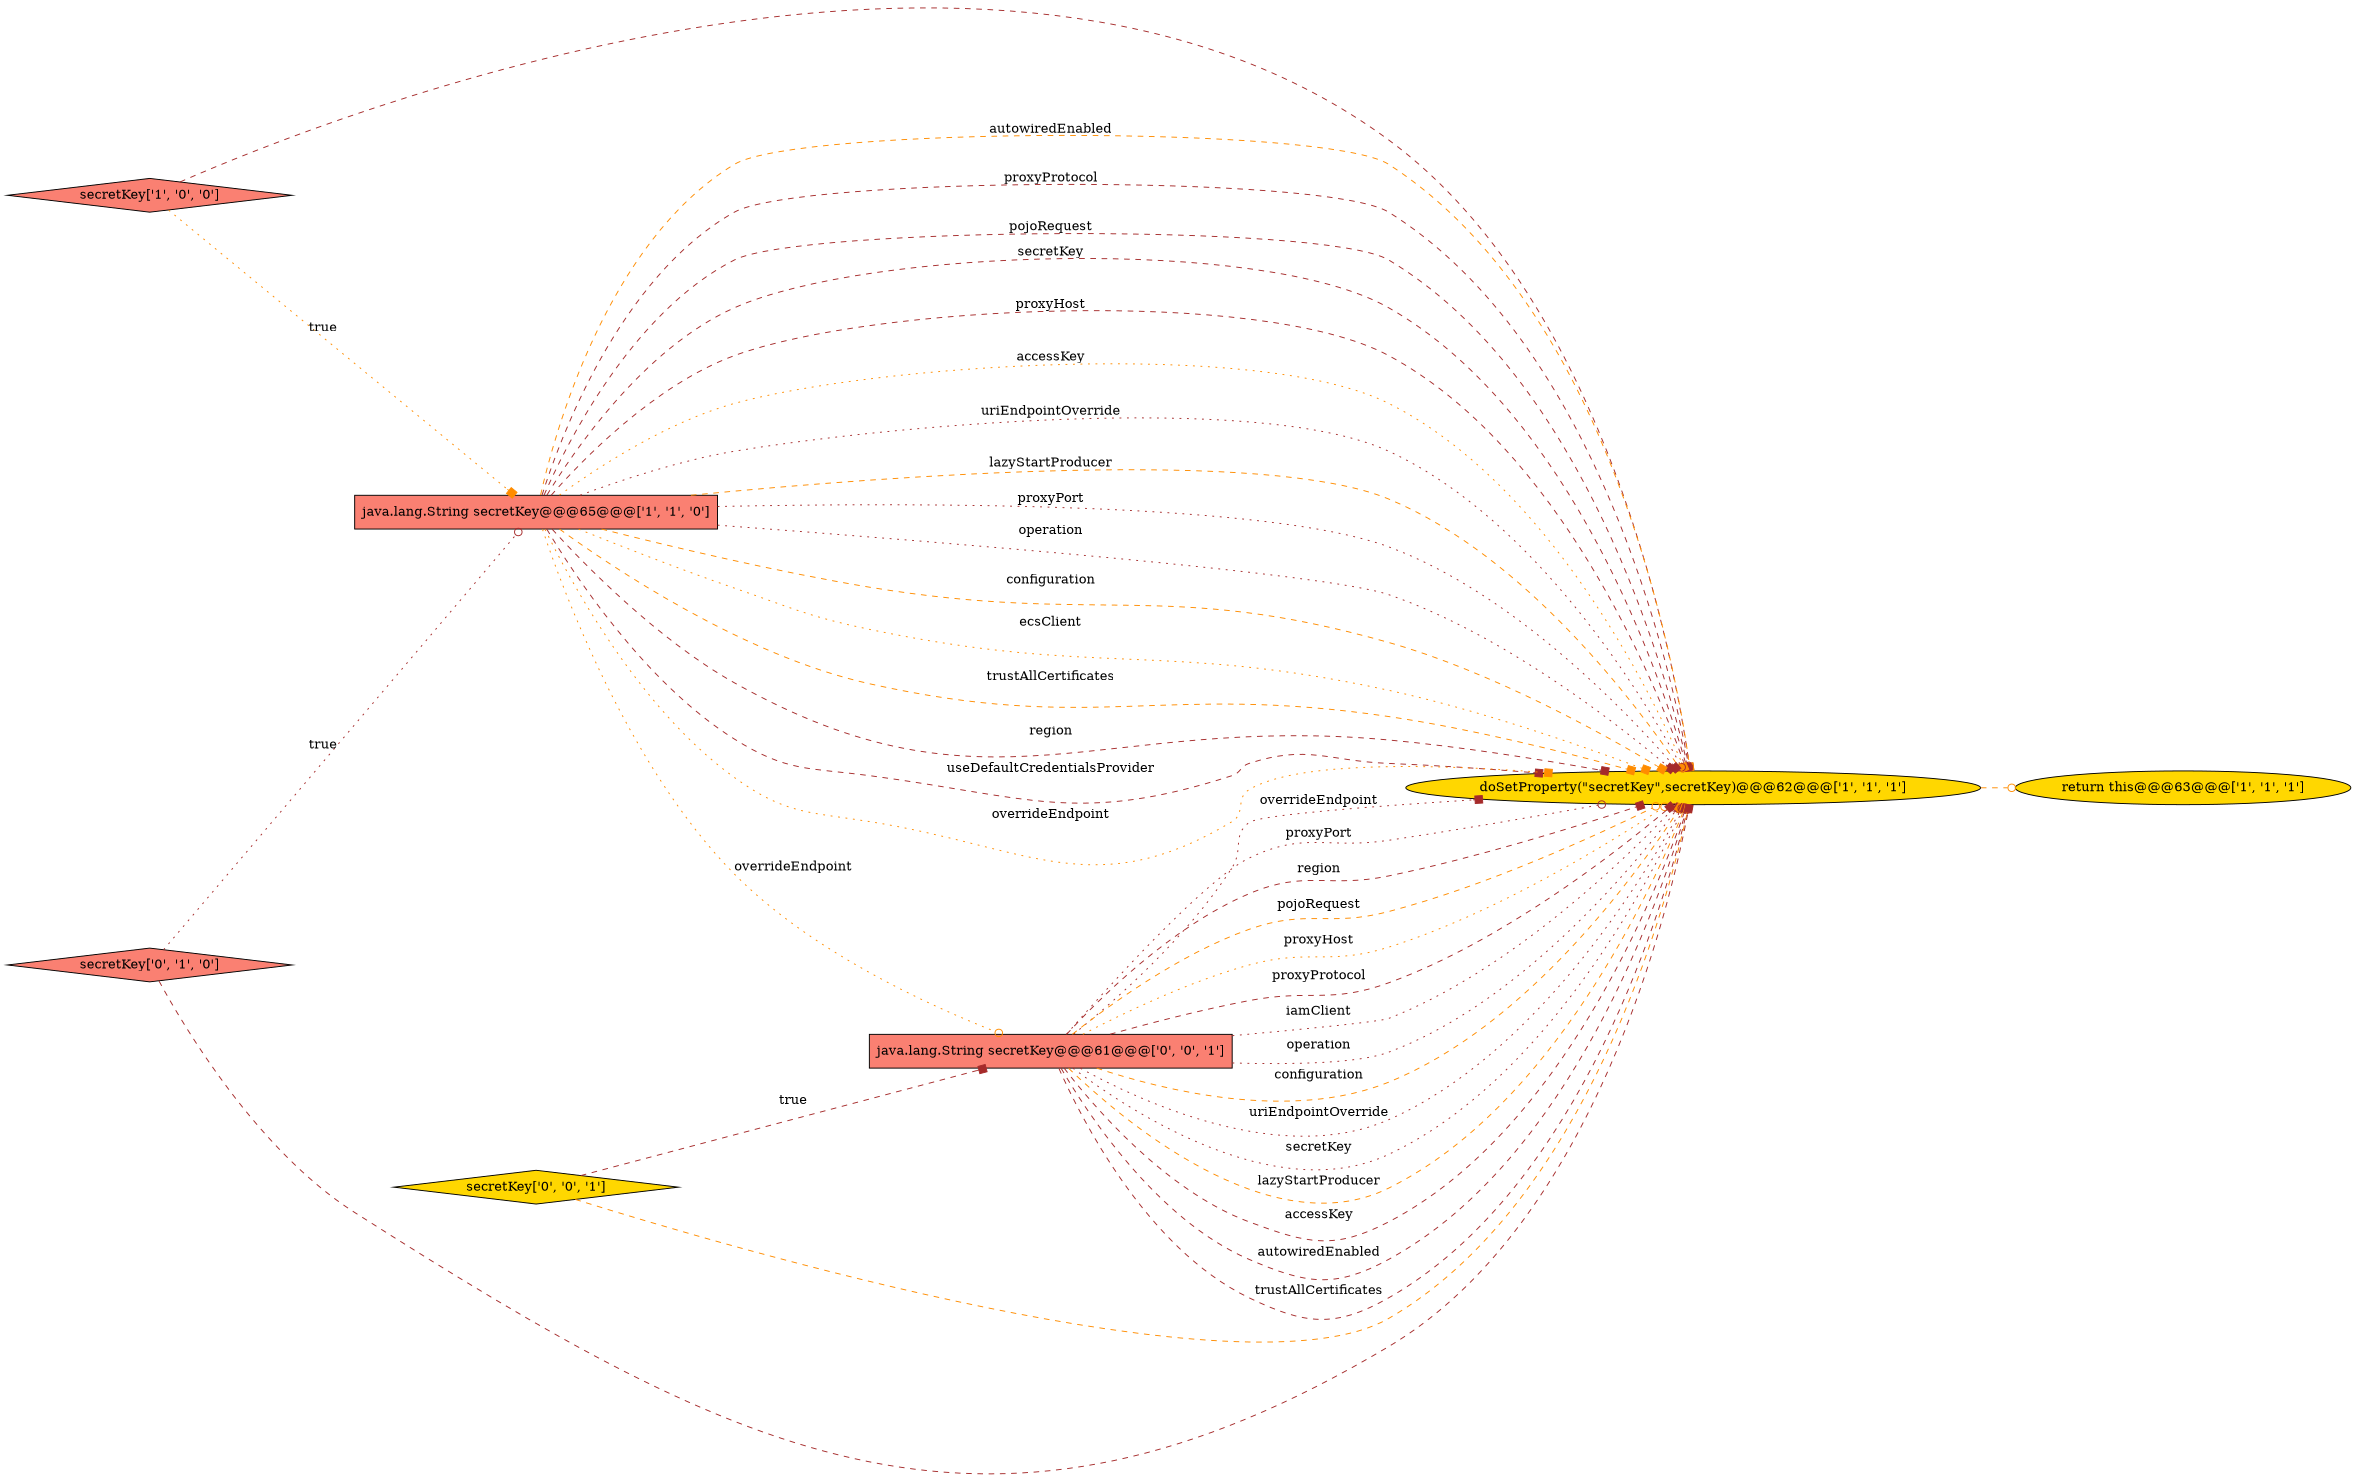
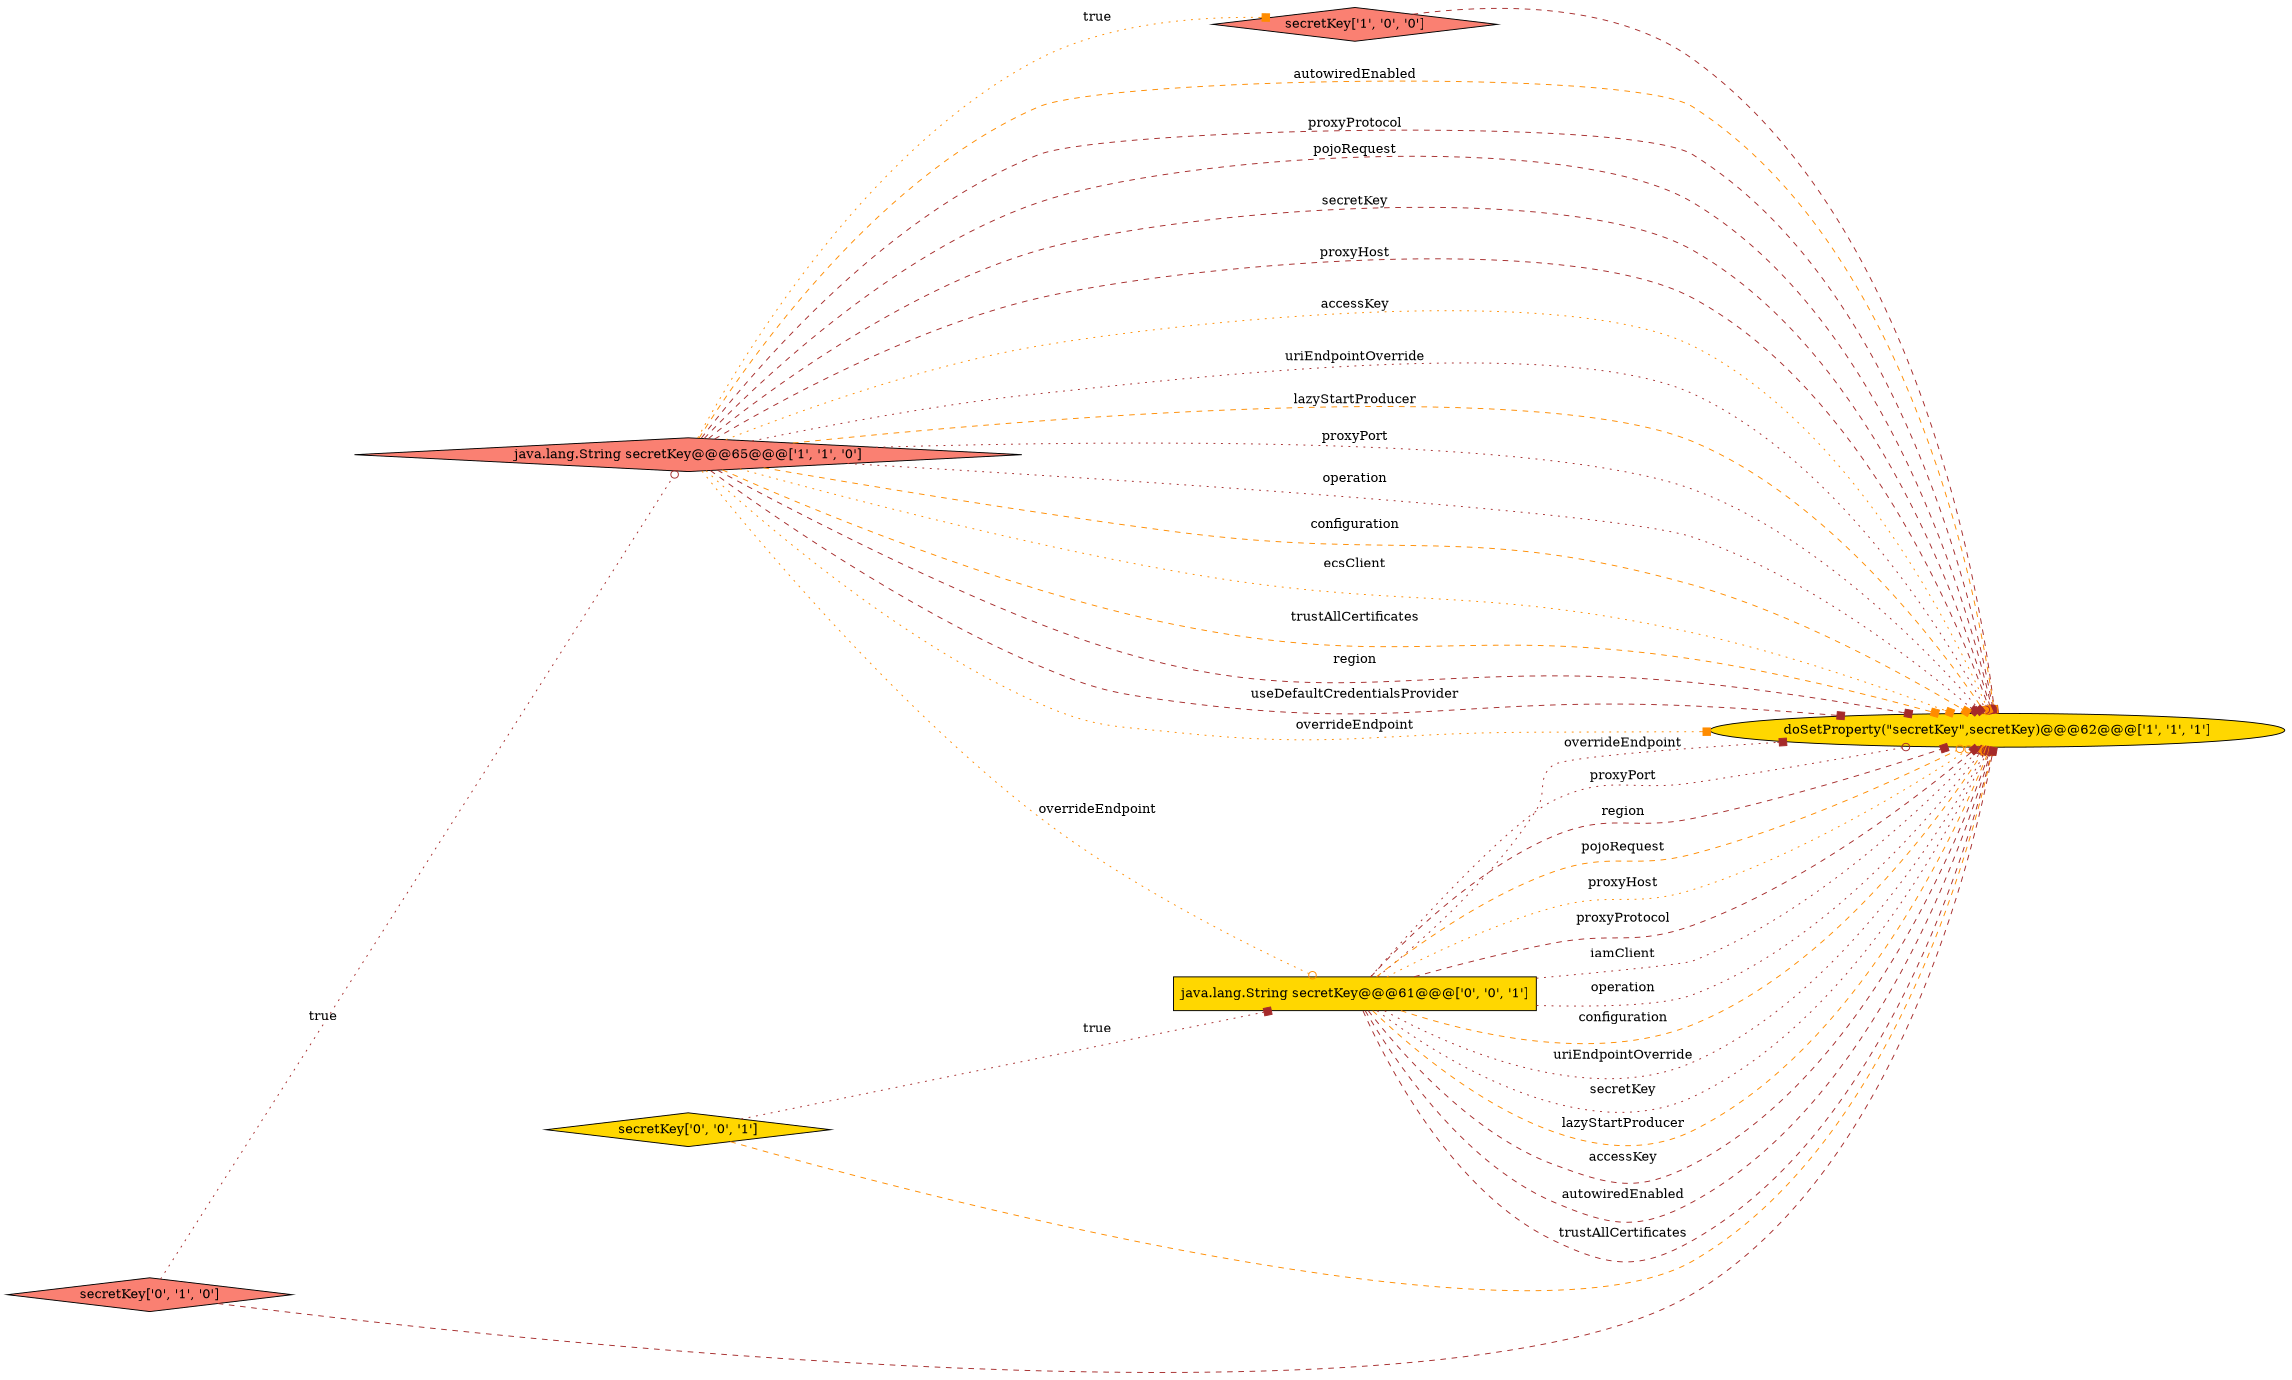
edge "secretKey['1', '0', '0']" -> "java.lang.String secretKey@@@65@@@['1', '1', '0']": reversed
node "java.lang.String secretKey@@@65@@@['1', '1', '0']": shape box -> diamond
node "return this@@@63@@@['1', '1', '1']": removed
node "java.lang.String secretKey@@@61@@@['0', '0', '1']": fillcolor salmon -> gold
edge "secretKey['0', '0', '1']" -> "java.lang.String secretKey@@@61@@@['0', '0', '1']": style dashed -> dotted
